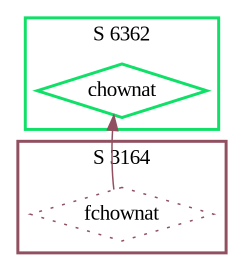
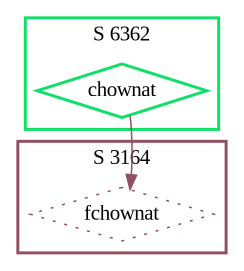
edge "fchownat" -> "chownat": reversed
